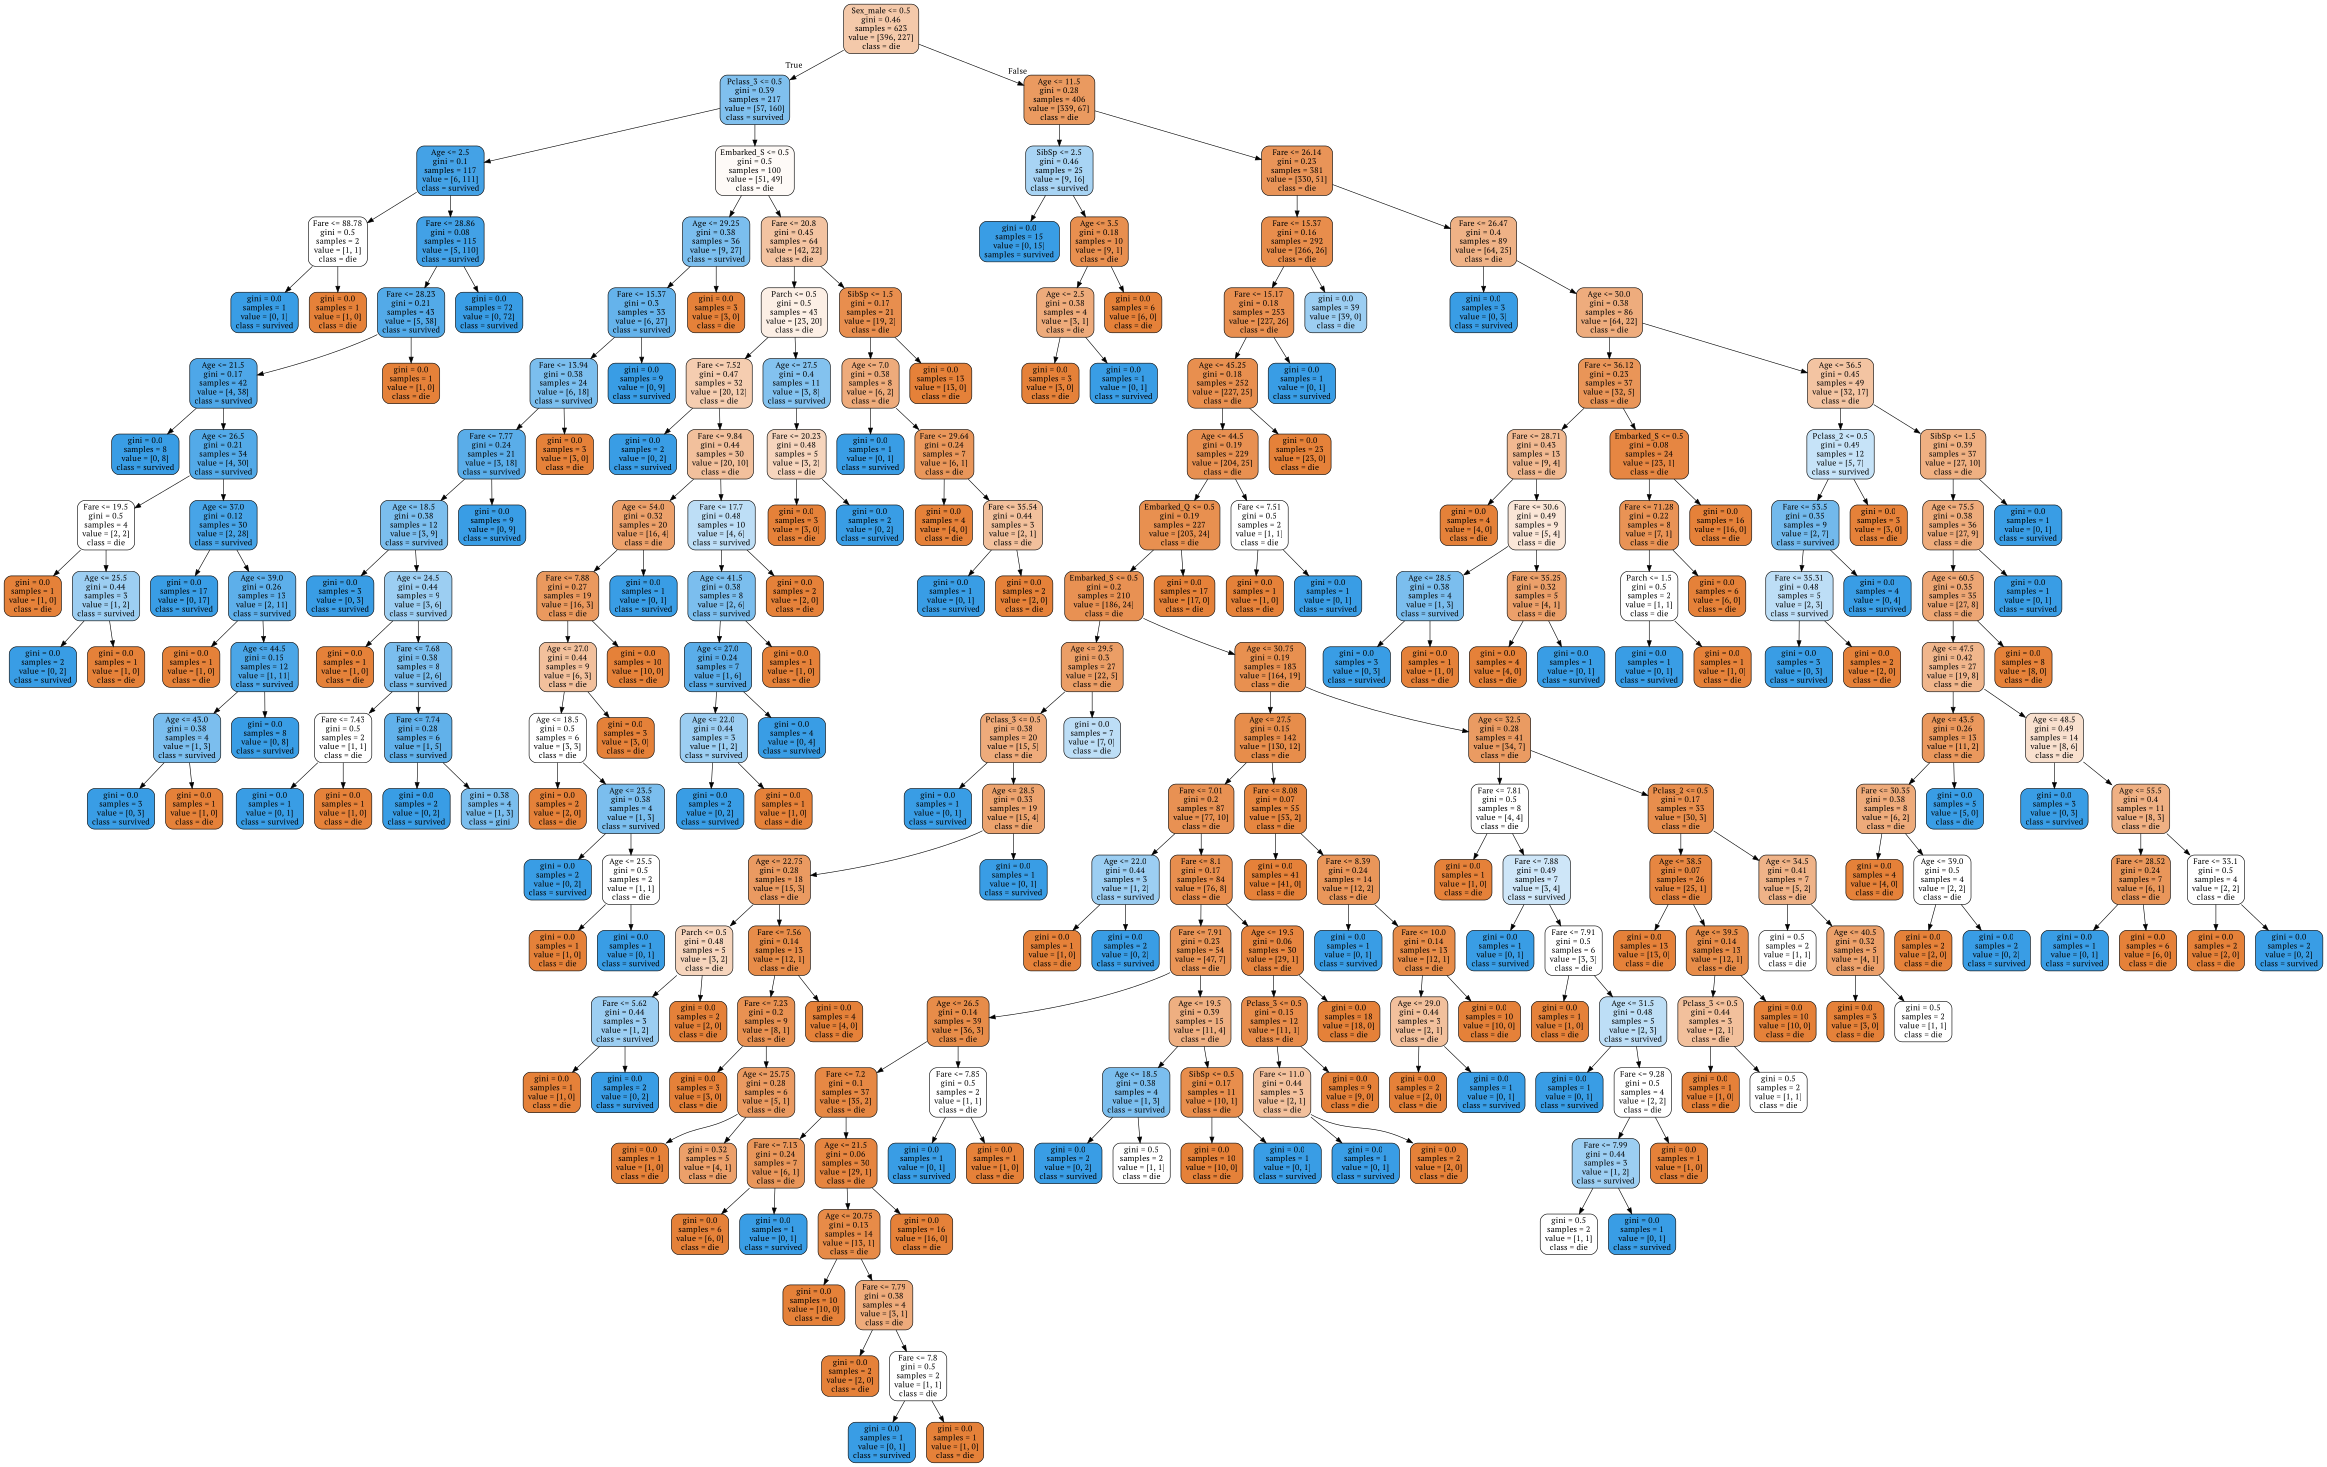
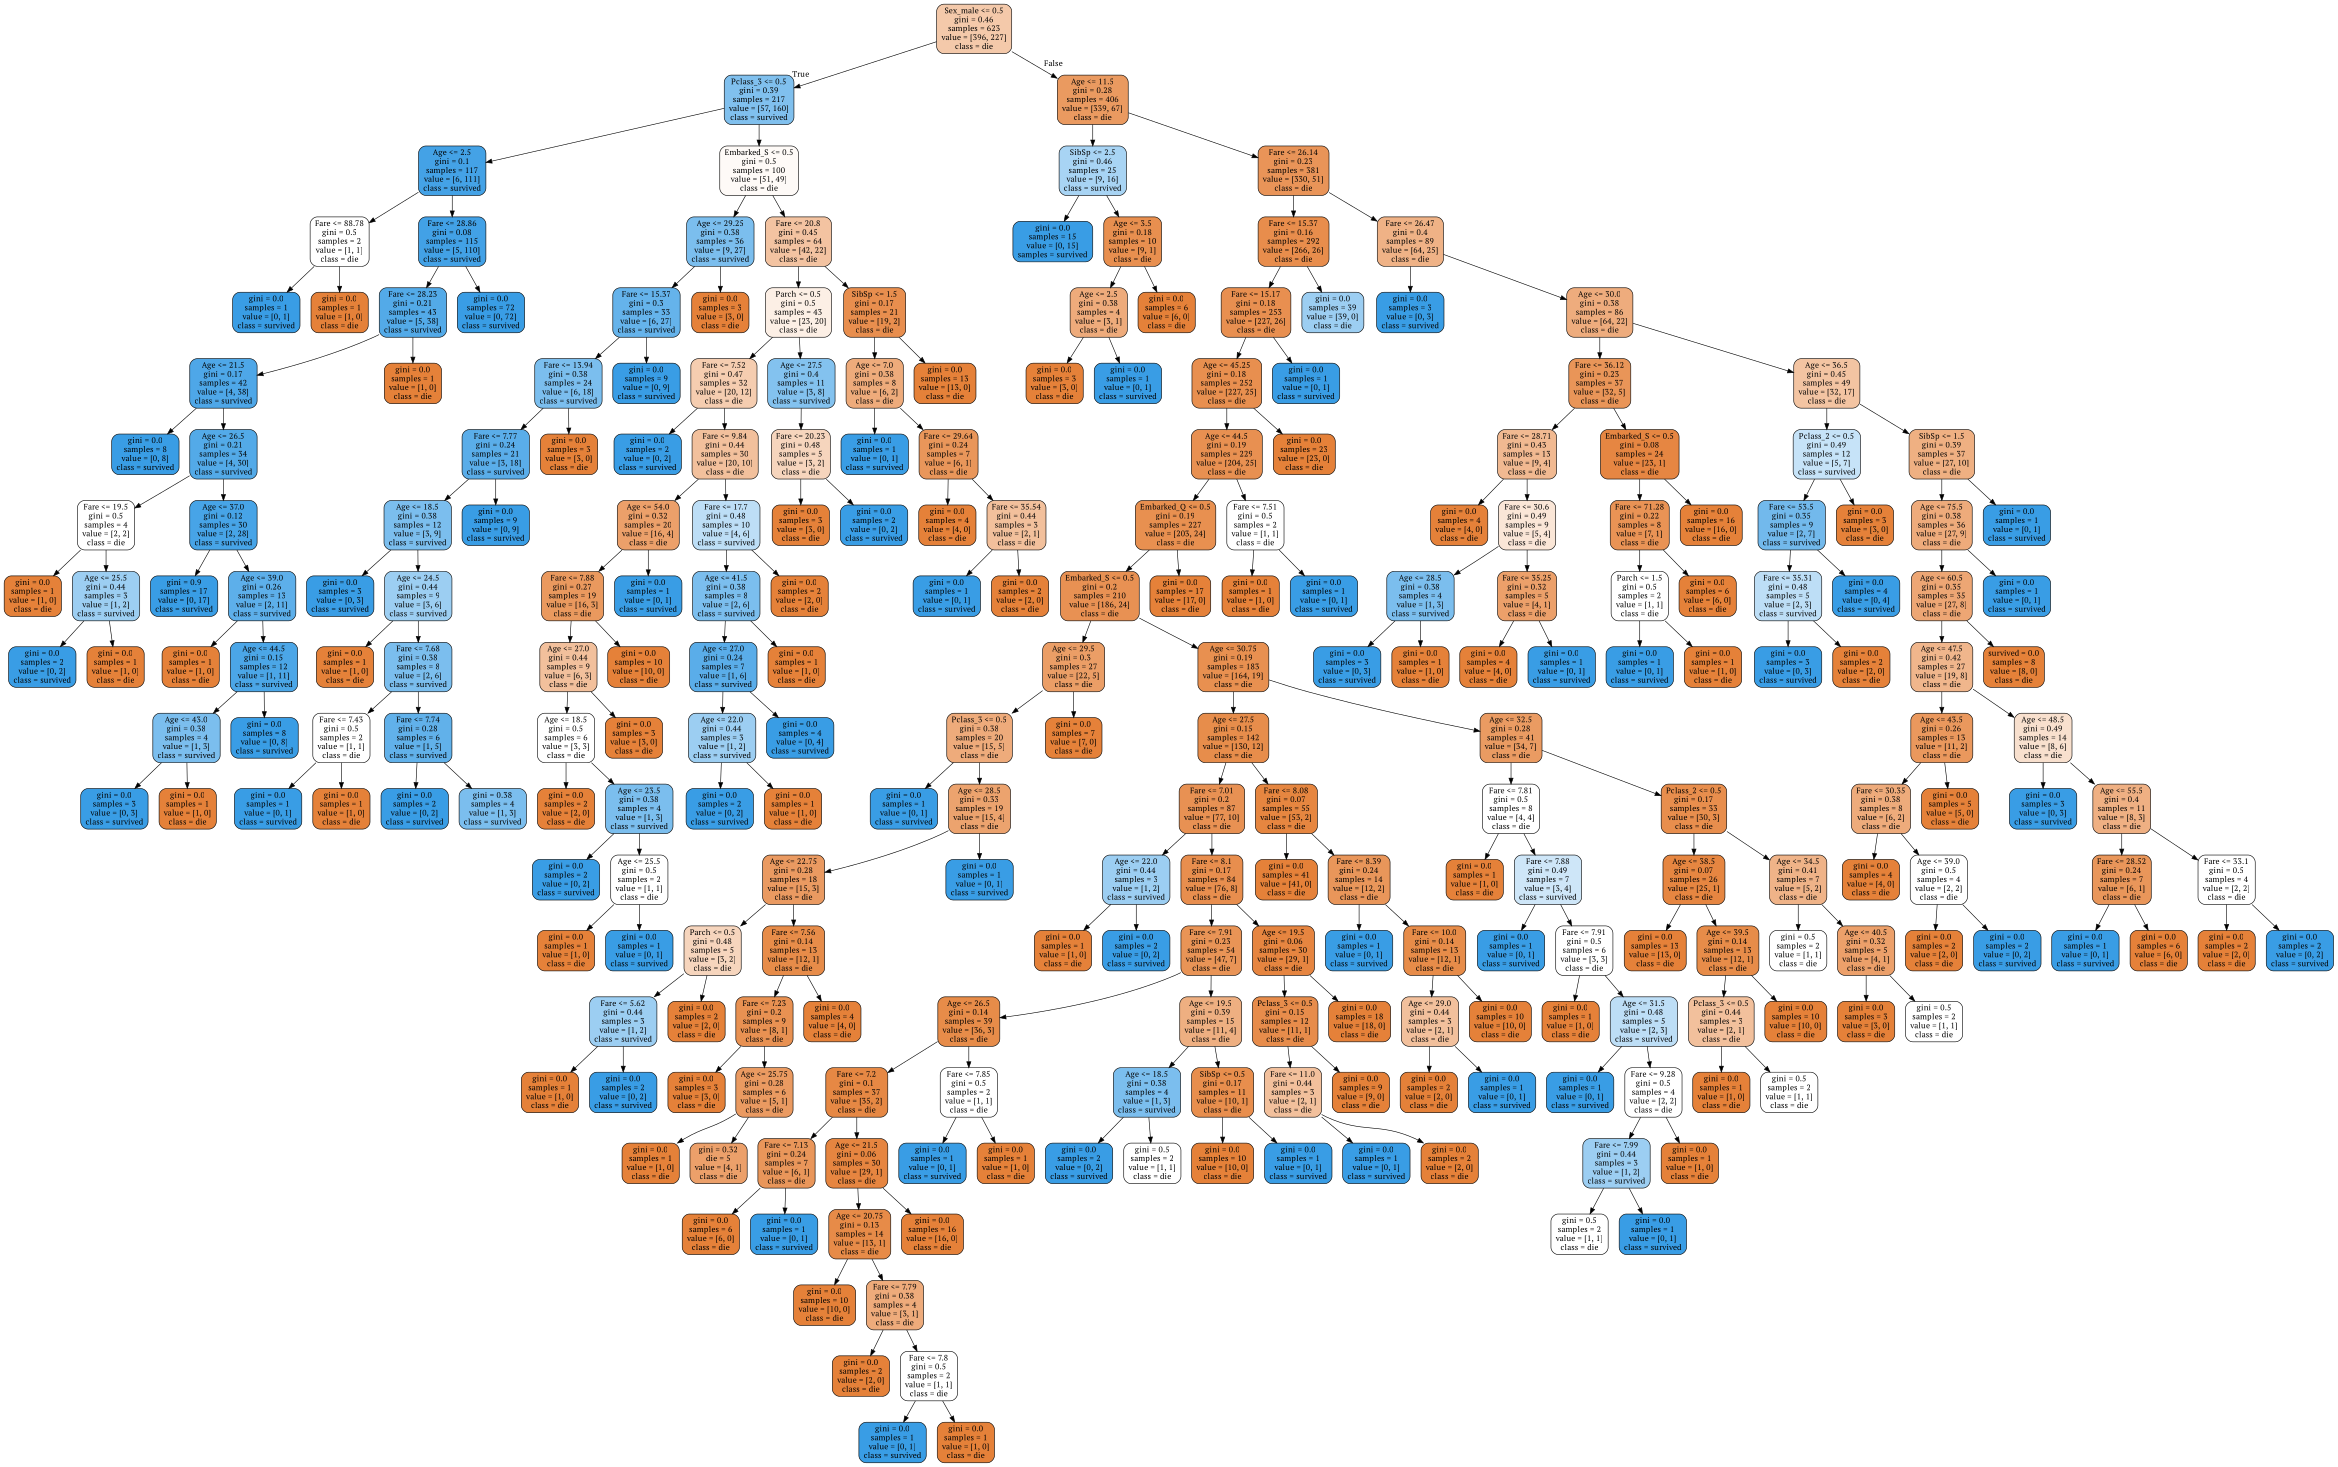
node "gini = 0.0 samples = 17 value = [0, 17] class = survived": label "gini = 0.0 samples = 17 value = [0, 17] class = survived" -> "gini = 0.9 samples = 17 value = [0, 17] class = survived"
node "gini = 0.0 samples = 8 value = [8, 0] class = die": label "gini = 0.0 samples = 8 value = [8, 0] class = die" -> "survived = 0.0 samples = 8 value = [8, 0] class = die"
node "gini = 0.0 samples = 7 value = [7, 0] class = die": fillcolor #bddef6 -> #e58139
node "gini = 0.38 samples = 4 value = [1, 3] class = gini": label "gini = 0.38 samples = 4 value = [1, 3] class = gini" -> "gini = 0.38 samples = 4 value = [1, 3] class = survived"
node "gini = 0.0 samples = 5 value = [5, 0] class = die": fillcolor #399de5 -> #e58139
node "gini = 0.32 samples = 5 value = [4, 1] class = die": label "gini = 0.32 samples = 5 value = [4, 1] class = die" -> "gini = 0.32 die = 5 value = [4, 1] class = die"
